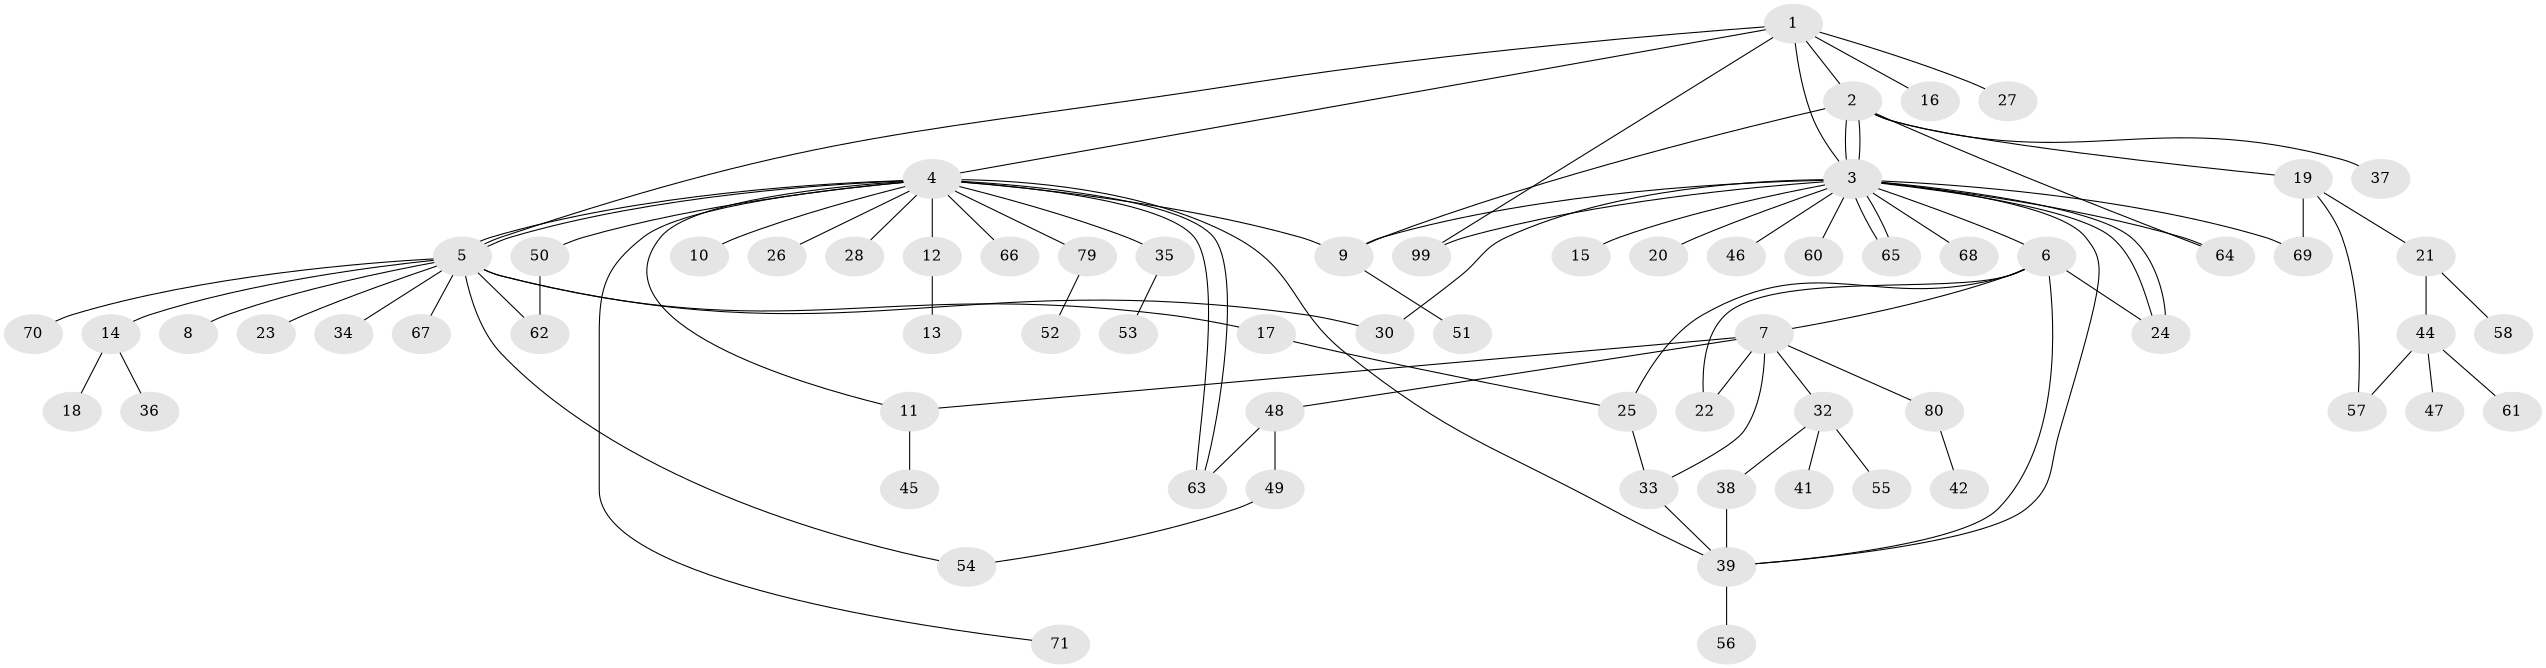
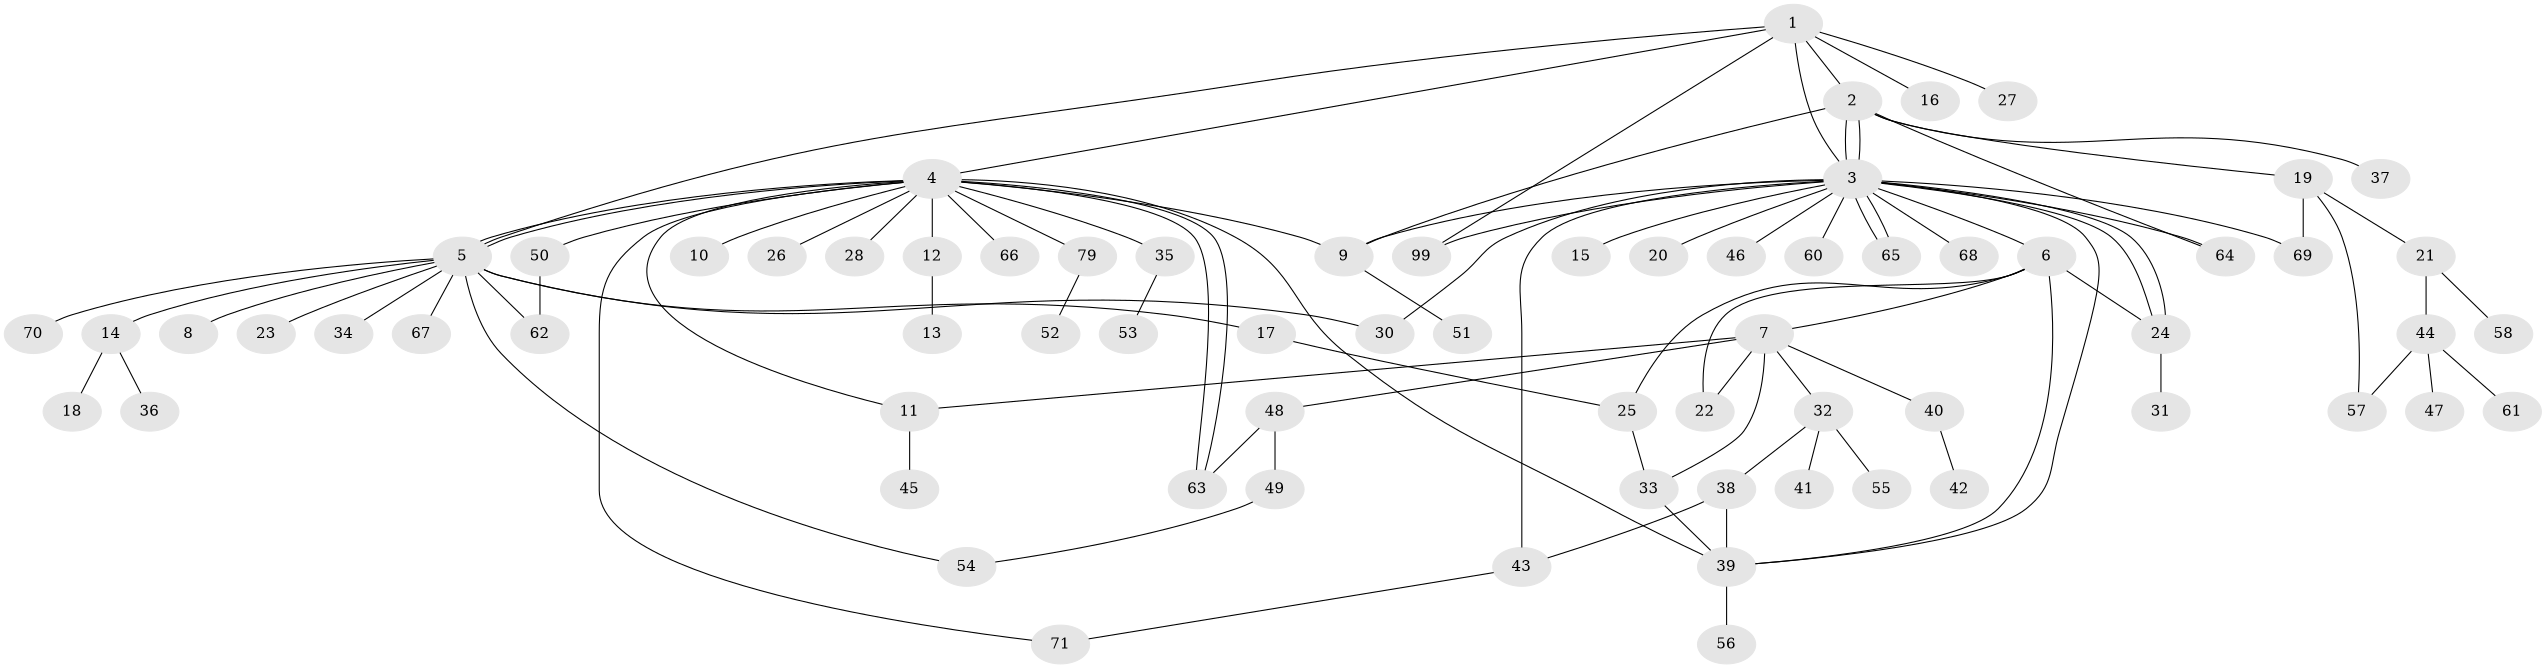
node "80": label "80" -> "40"
node "31": added
node "43": added
